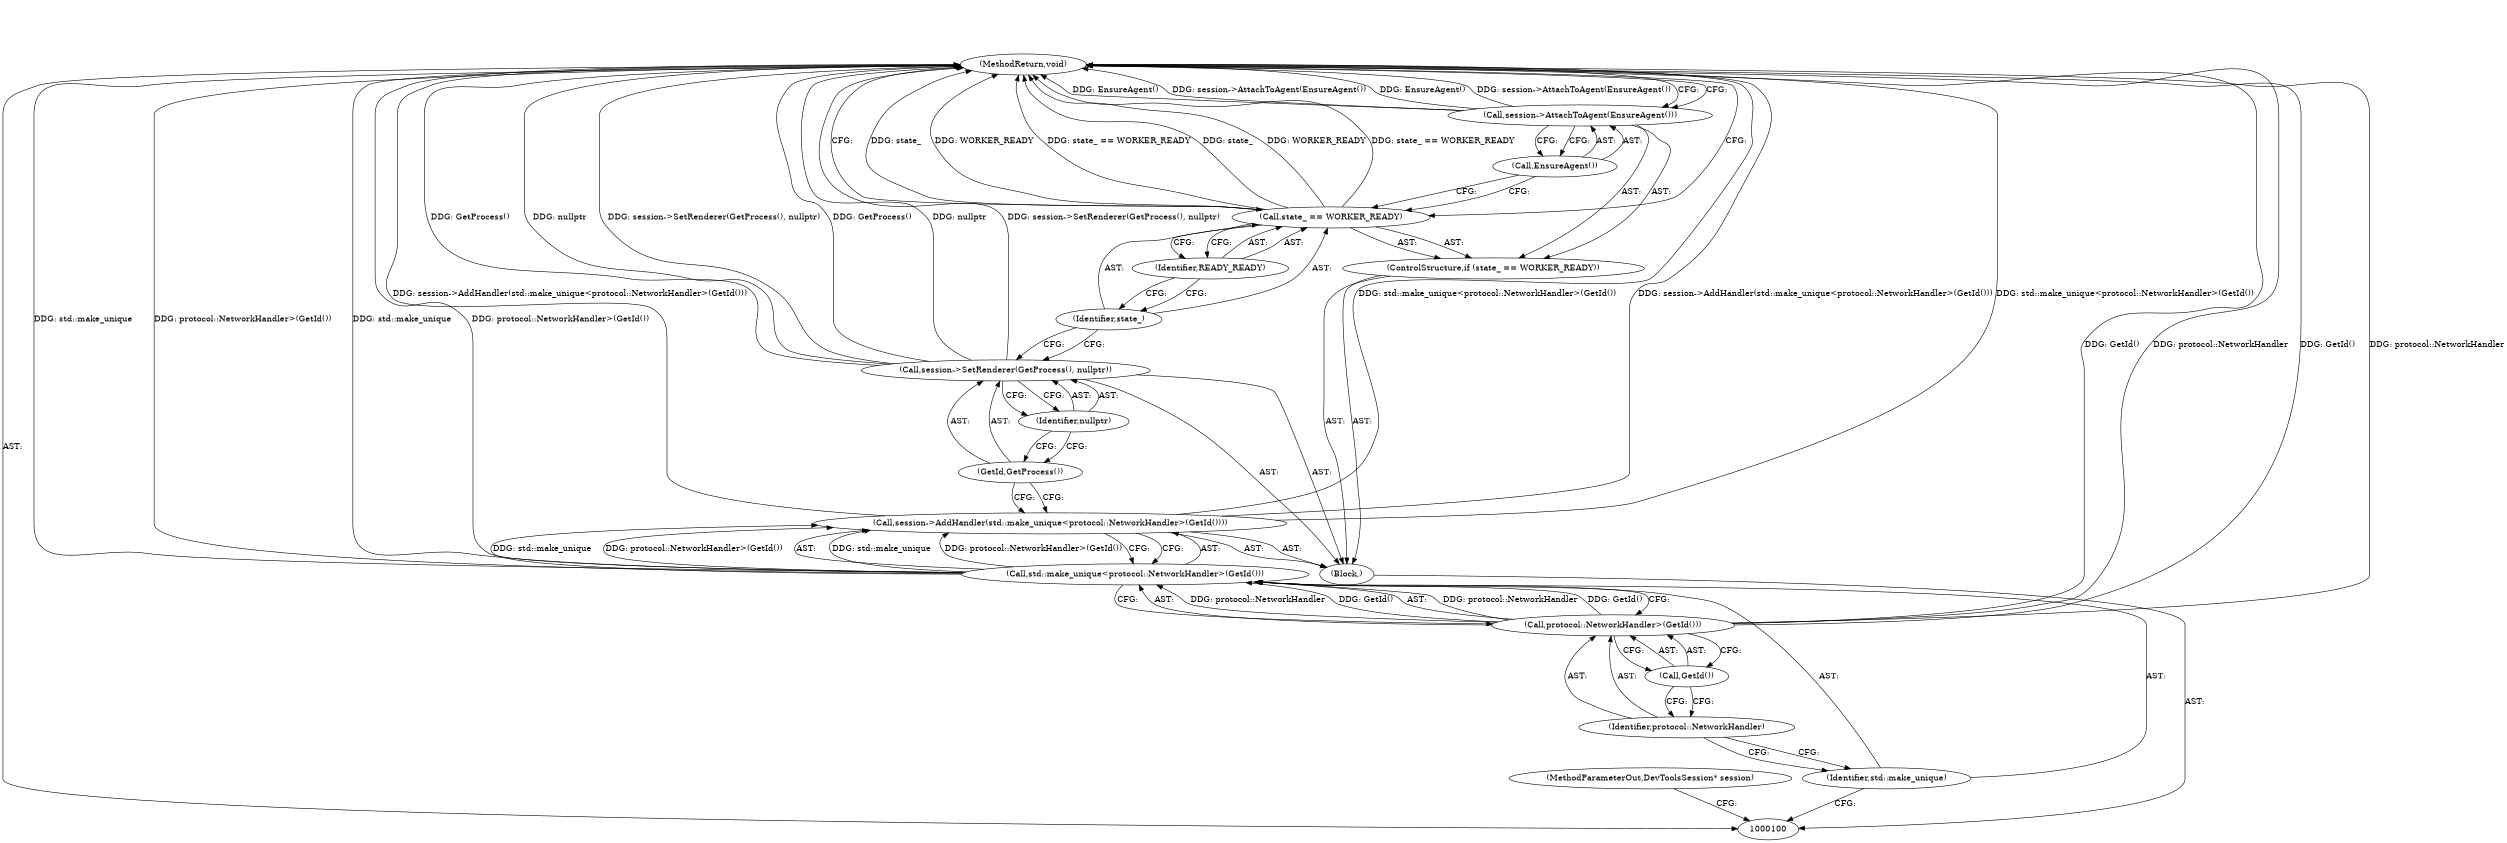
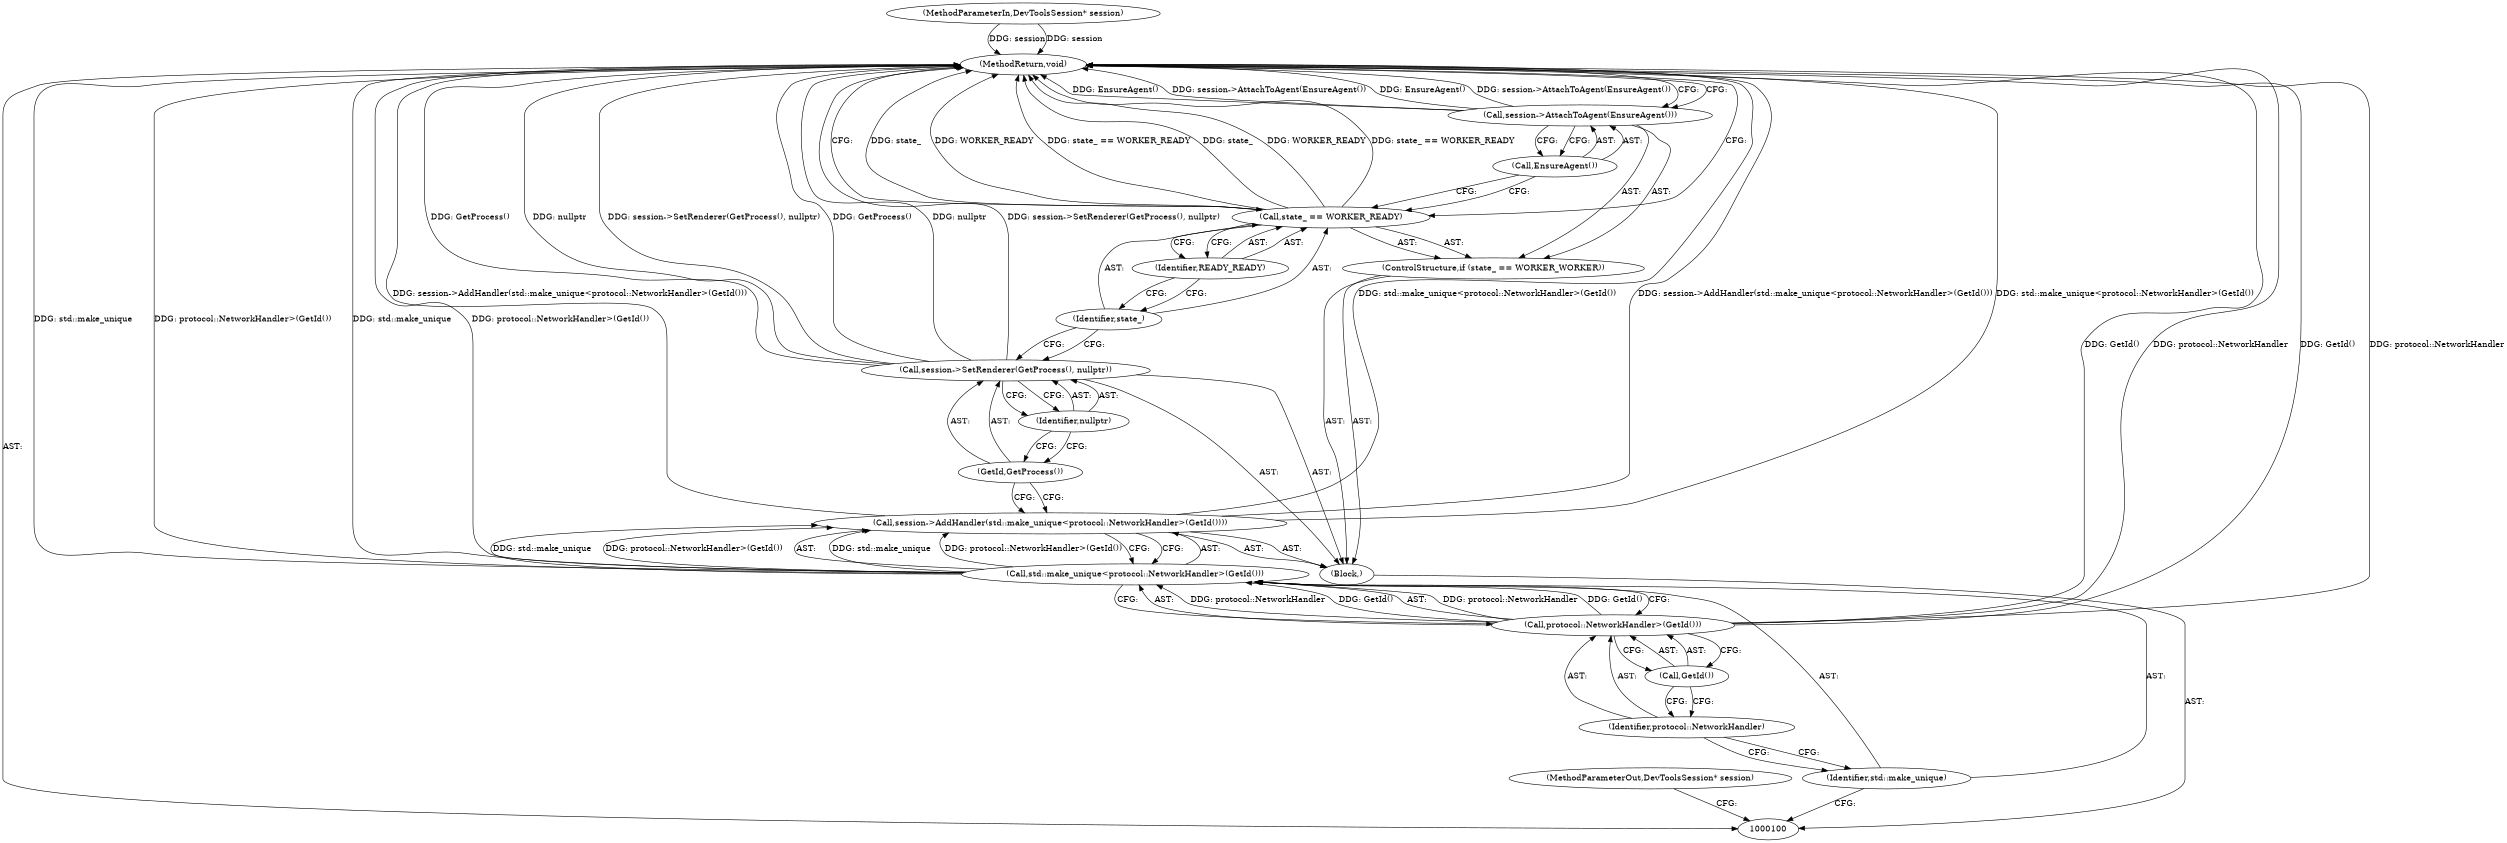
node "(MethodParameterIn,DevToolsSession* session)": added
node "(ControlStructure,if (state_ == WORKER_READY))": label "(ControlStructure,if (state_ == WORKER_READY))" -> "(ControlStructure,if (state_ == WORKER_WORKER))"
